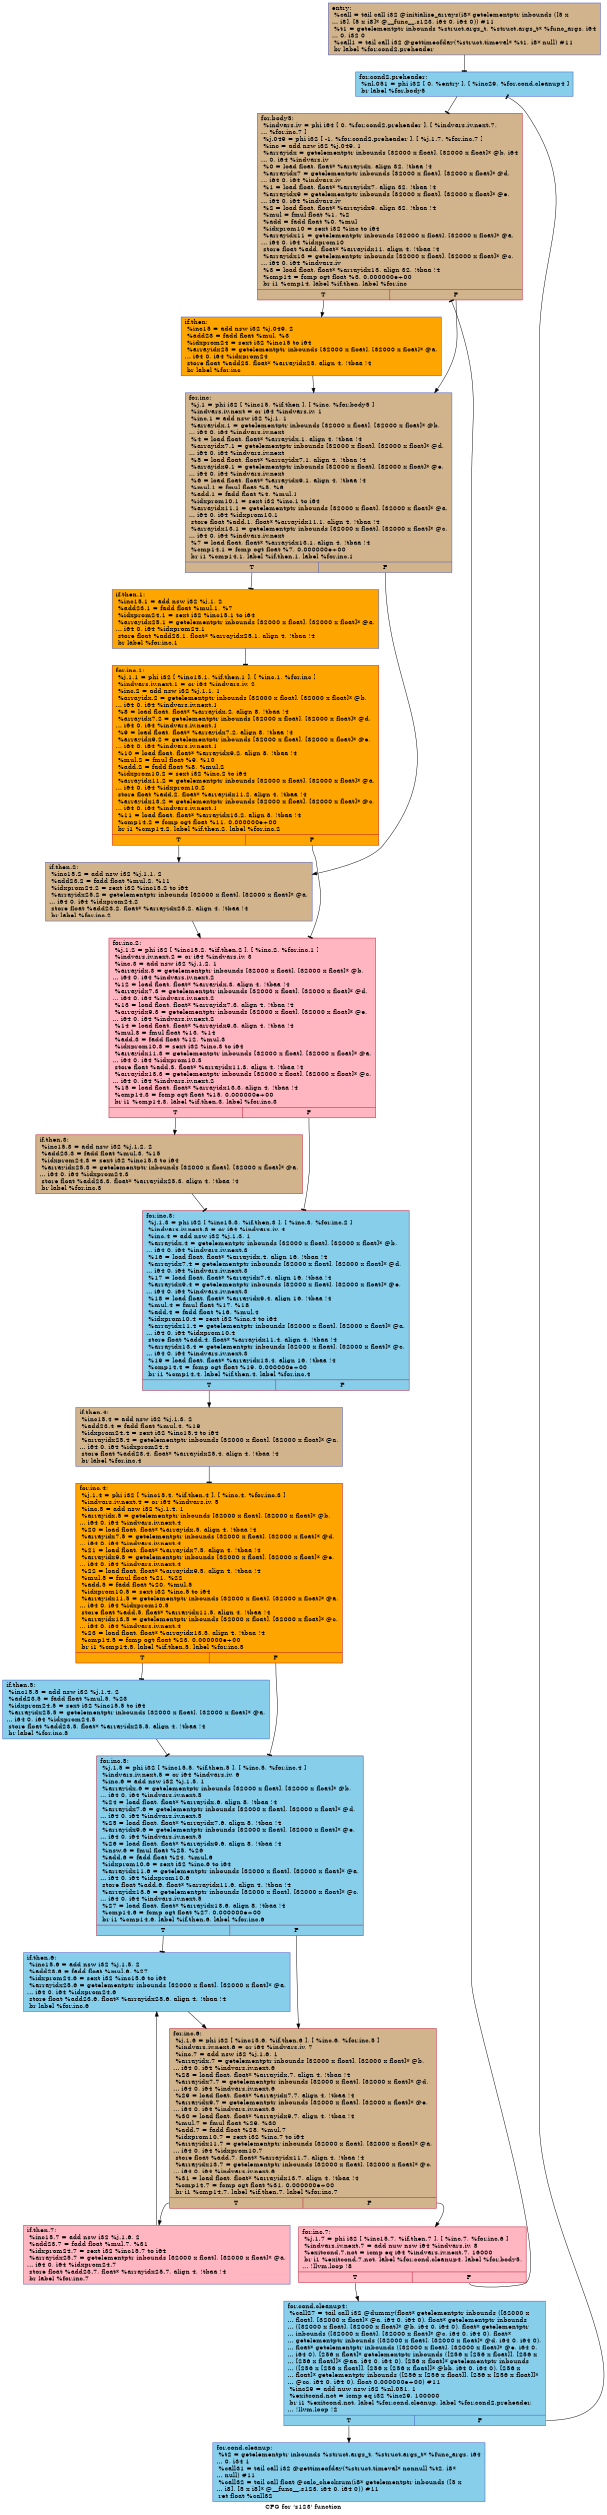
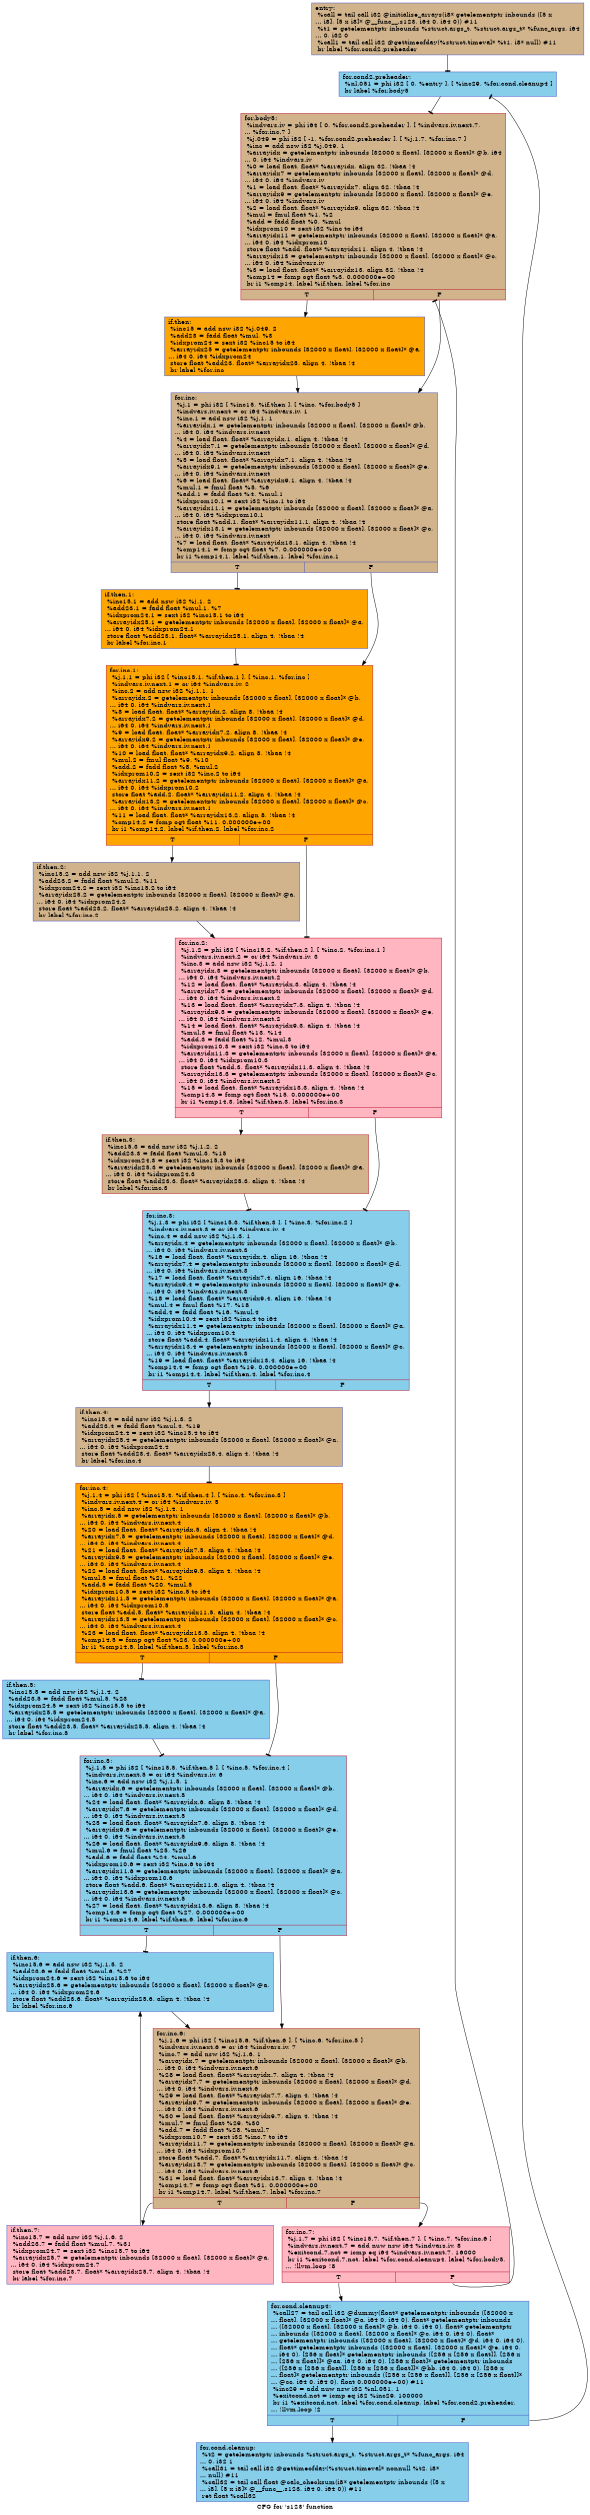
edge "for.inc:" -> "if.then.2:": now "for.inc:" -> "for.inc.1:"
node "for.inc.5:": text "%nsw.6 = fmul float %25, %26" -> "%mul.6 = fmul float %25, %26"
node "for.cond.cleanup:": text "... 0, i34 1" -> "... 0, i32 1"
